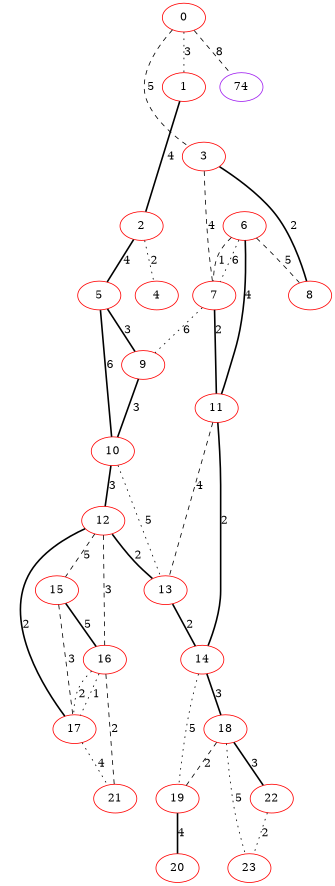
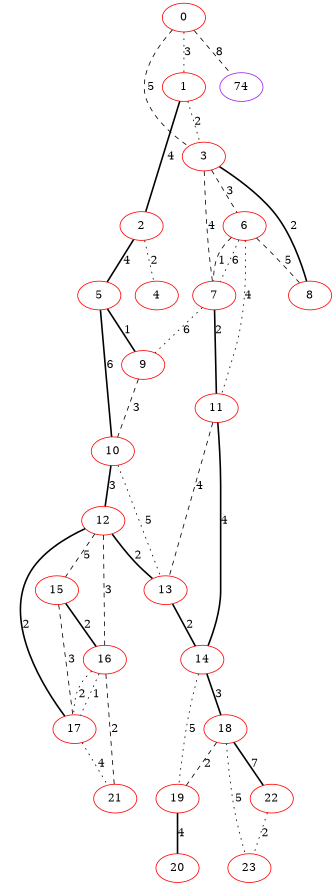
edge "1" -- "3": added, label "2"
edge "3" -- "6": added, label "3"
edge "6" -- "11": style bold -> dotted
edge "5" -- "9": label "3" -> "1"
edge "9" -- "10": style bold -> dashed
edge "11" -- "14": label "2" -> "4"
edge "15" -- "16": label "5" -> "2"
edge "18" -- "22": label "3" -> "7"
